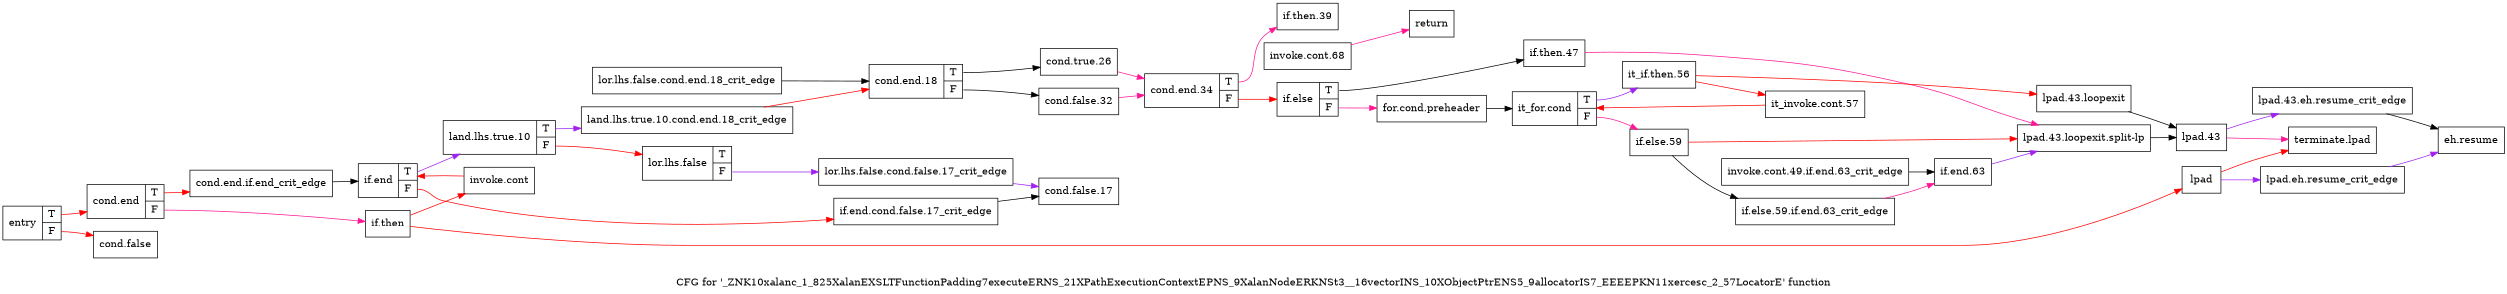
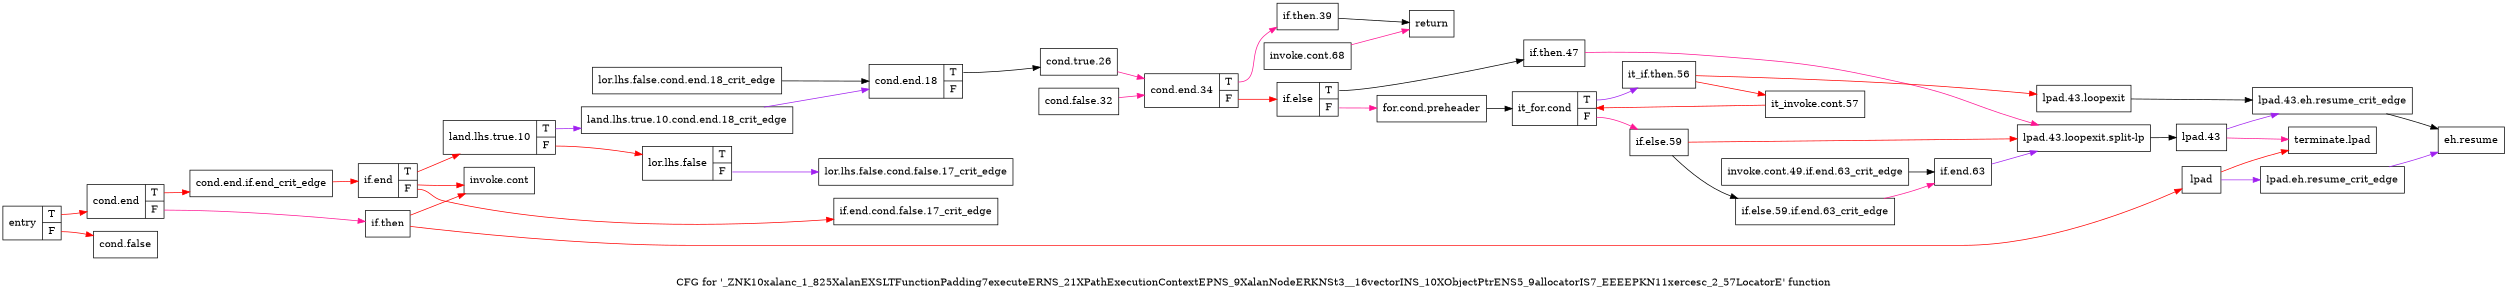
edge "if.then.39" -> "return": added
edge "cond.end.18" -> "cond.false.32": removed
edge "land.lhs.true.10.cond.end.18_crit_edge" -> "cond.end.18": color red -> purple
edge "lpad.43.loopexit" -> "lpad.43": now "lpad.43.loopexit" -> "lpad.43.eh.resume_crit_edge"
edge "if.end" -> "land.lhs.true.10": color purple -> red
edge "invoke.cont" -> "if.end": reversed
edge "cond.end.if.end_crit_edge" -> "if.end": color black -> red
node "cond.false.17": removed
